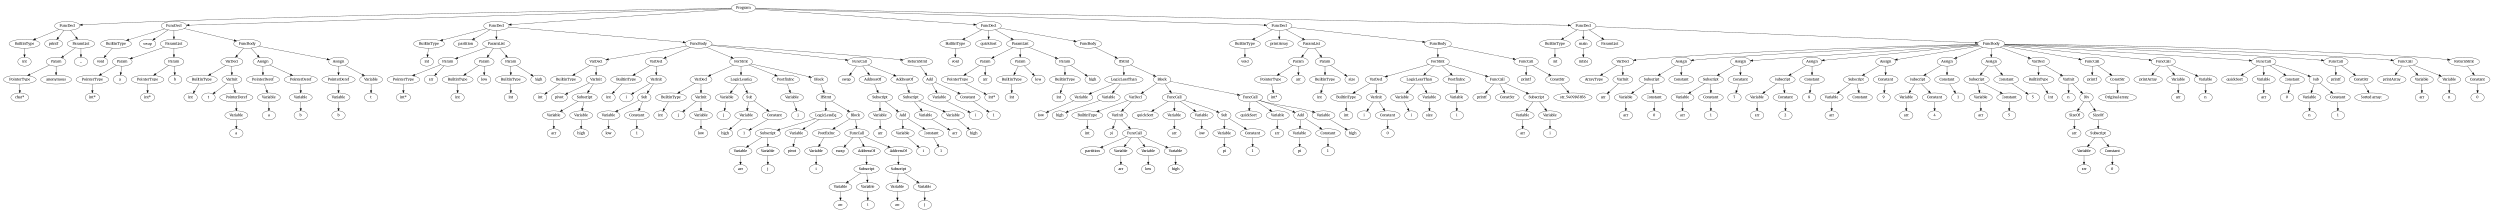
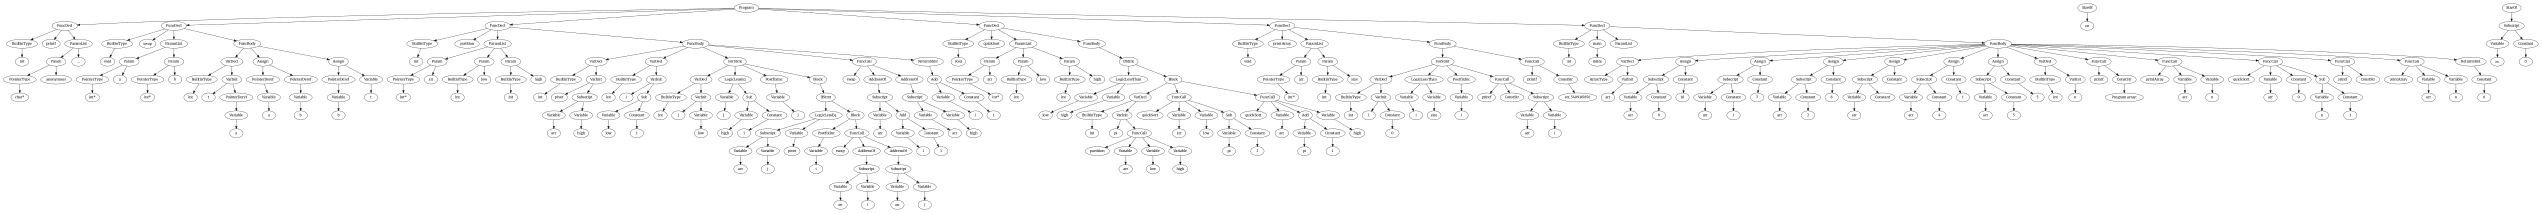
node "10": added
node "9": removed
node "Div": removed
node "Original array:": label "Original array:" -> "Program array:"
node "Sorted array:": removed
